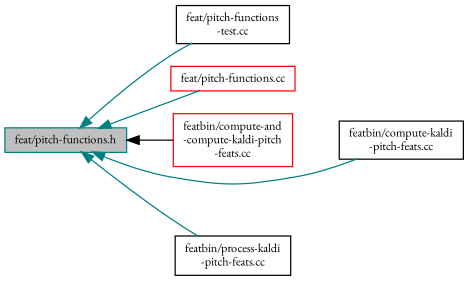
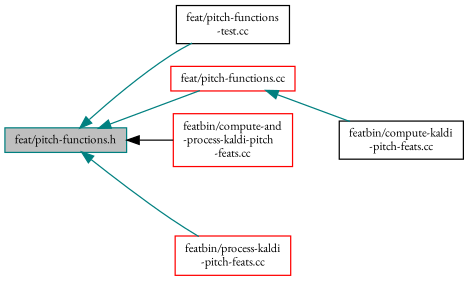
node "featbin/compute-and -compute-kaldi-pitch -feats.cc": label "featbin/compute-and -compute-kaldi-pitch -feats.cc" -> "featbin/compute-and -process-kaldi-pitch -feats.cc"
edge "featbin/compute-kaldi -pitch-feats.cc" -> "feat/pitch-functions.h": now "featbin/compute-kaldi -pitch-feats.cc" -> "feat/pitch-functions.cc"
node "featbin/process-kaldi -pitch-feats.cc": color black -> red
